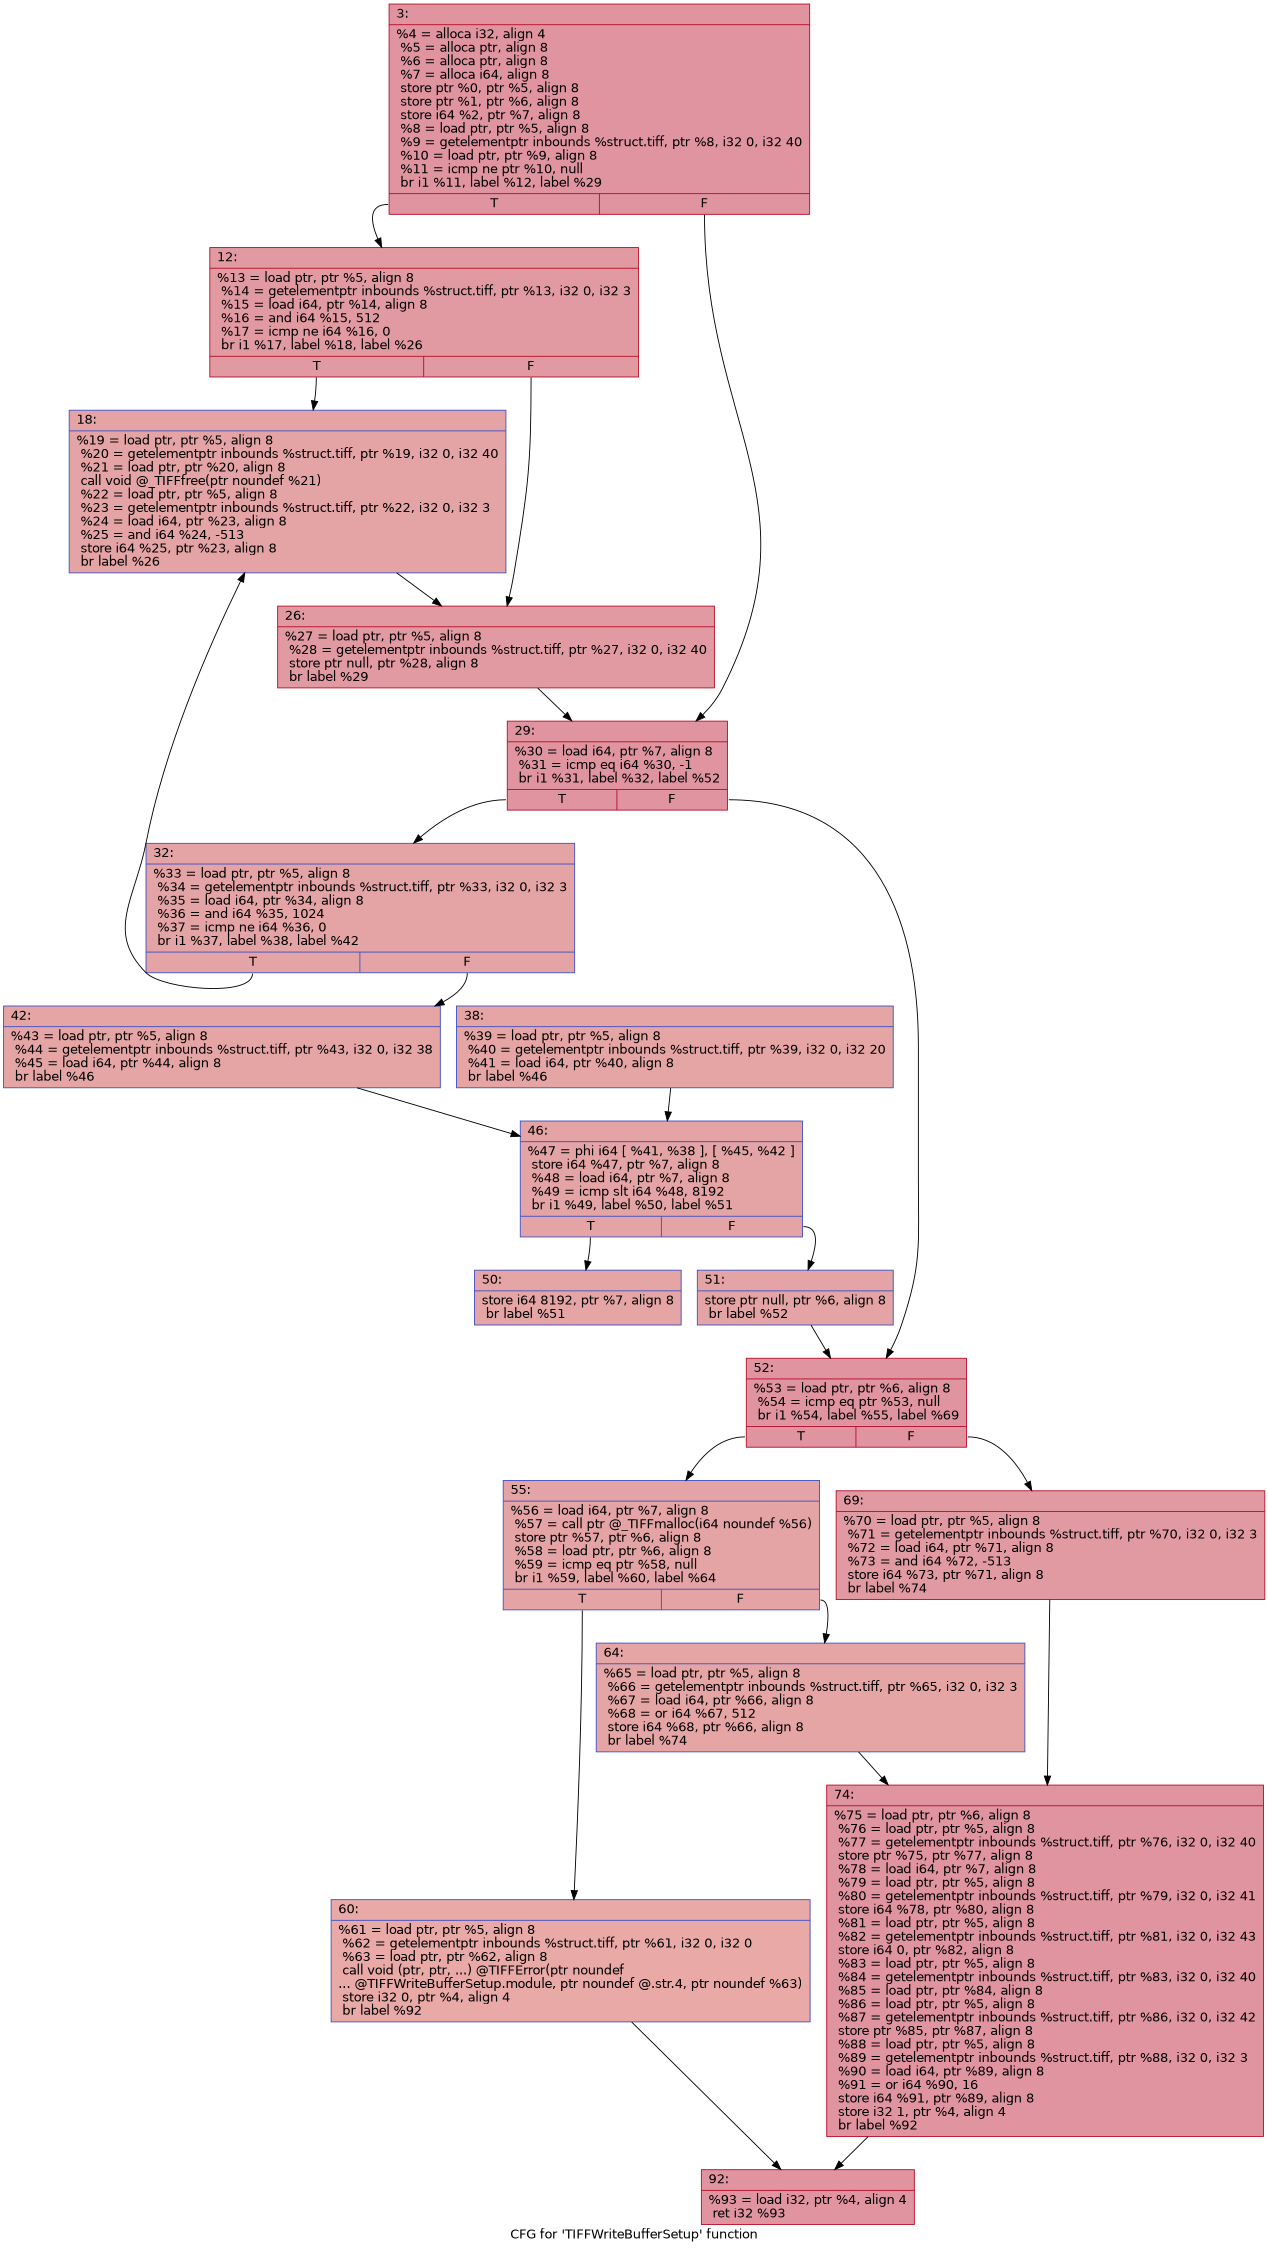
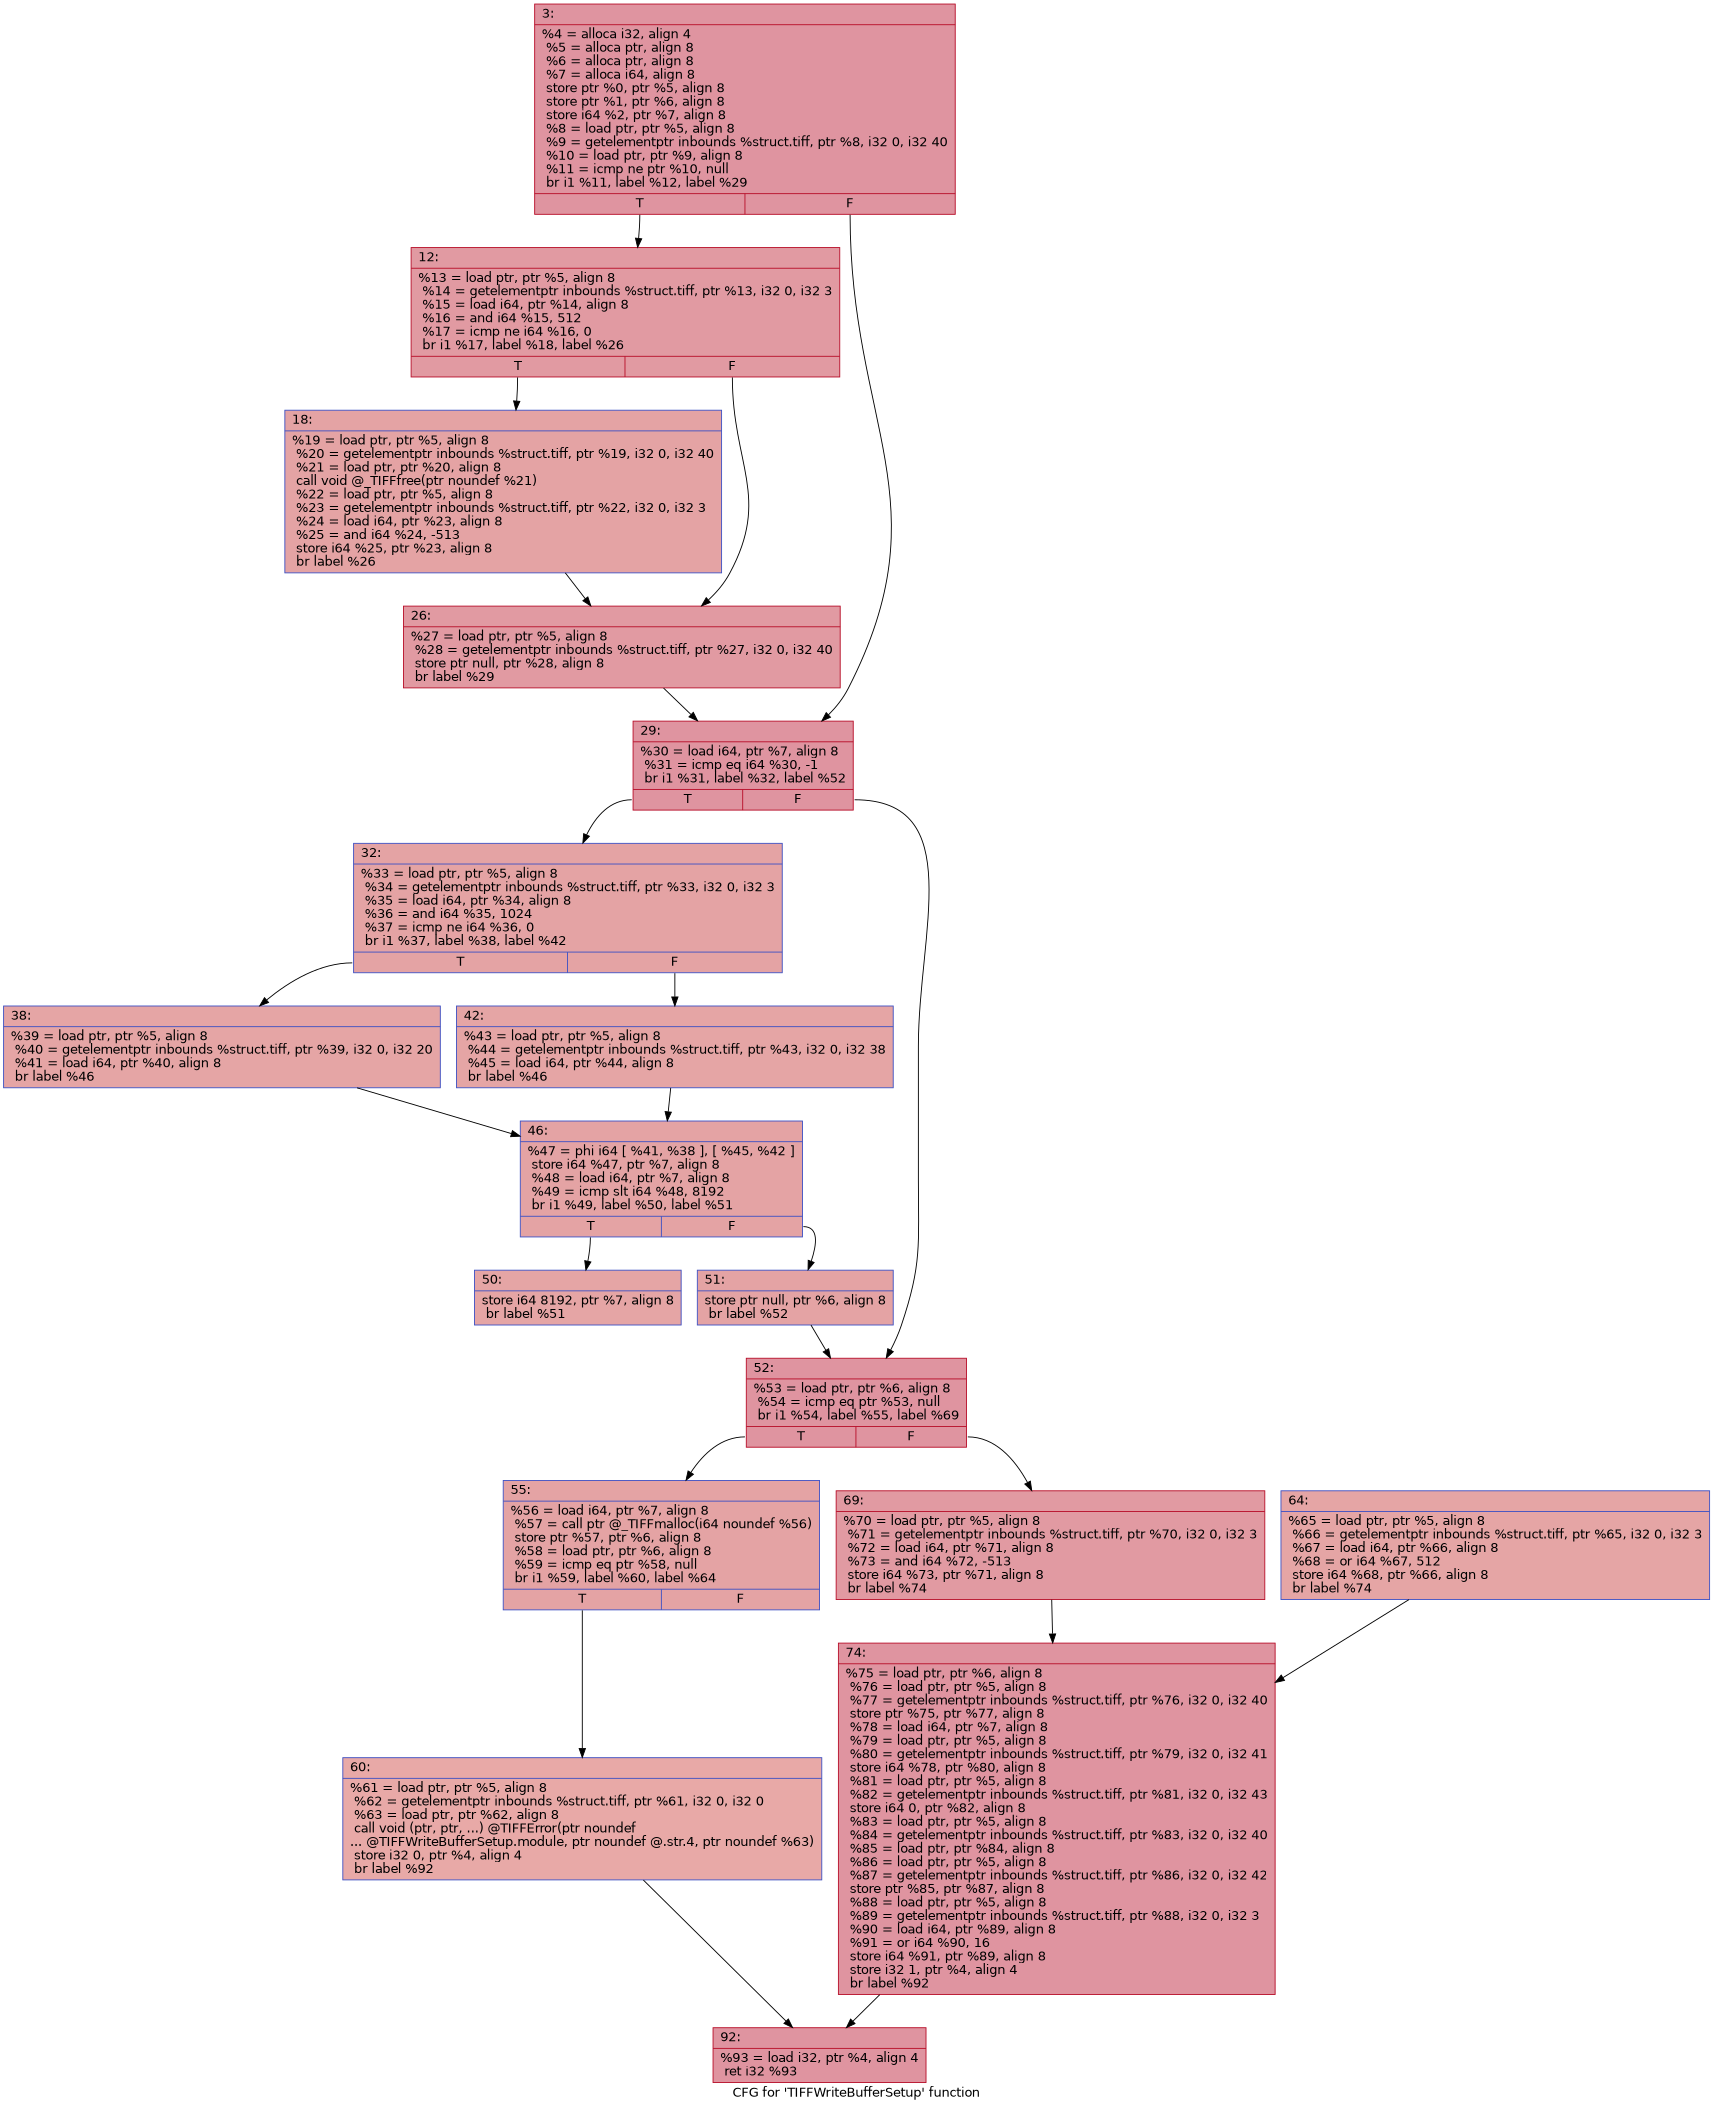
edge "32:" -> "18:": now "32:" -> "38:"
edge "55:" -> "64:": removed
